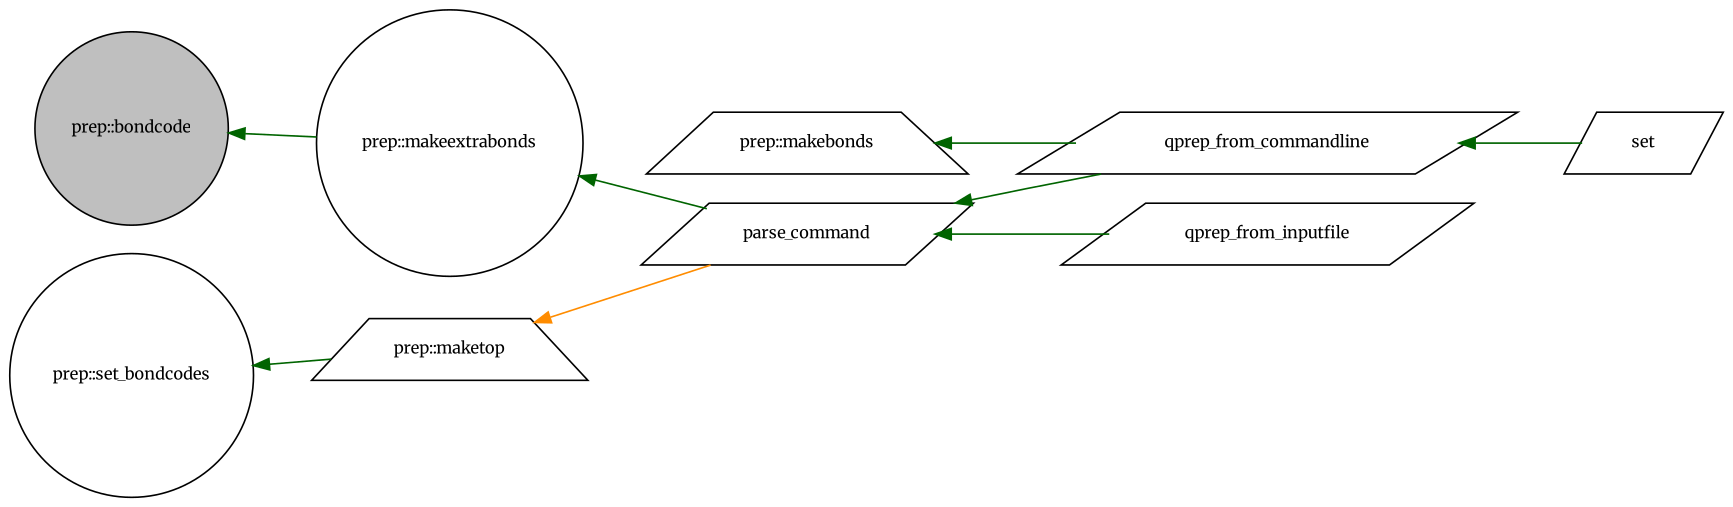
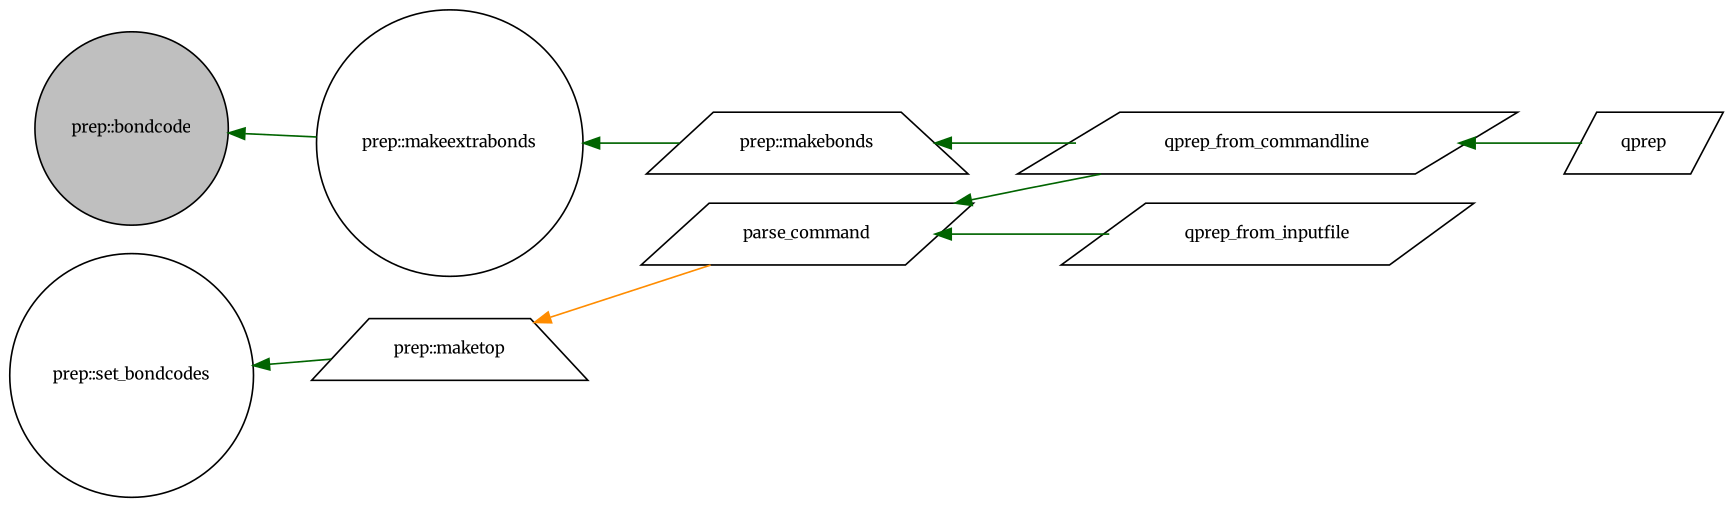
node "set": label "set" -> "qprep"
edge "parse_command" -> "prep::makeextrabonds": now "prep::makebonds" -> "prep::makeextrabonds"
